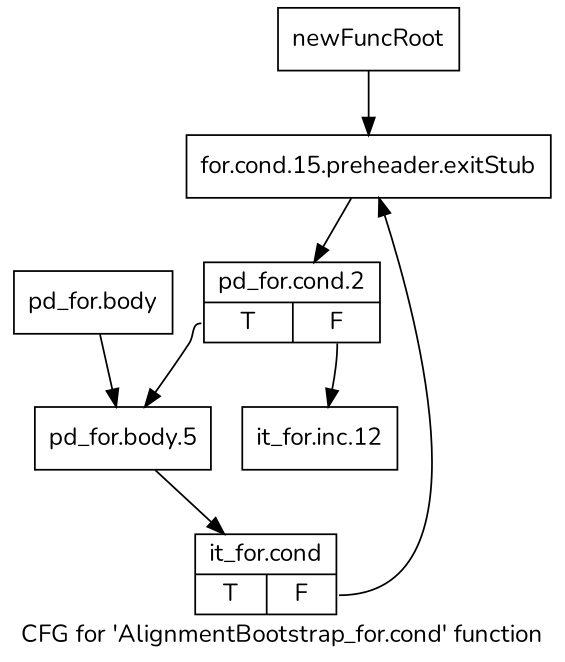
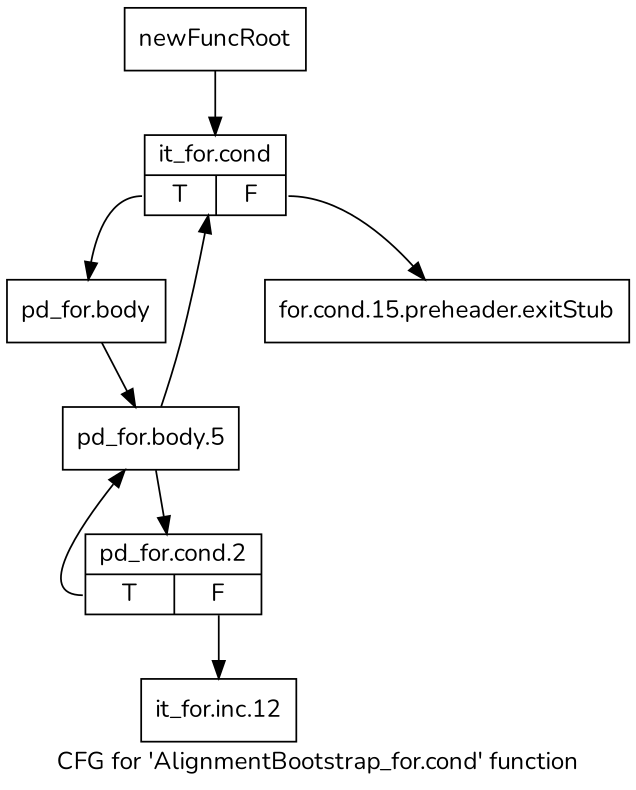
edge "newFuncRoot" -> "for.cond.15.preheader.exitStub": now "newFuncRoot" -> "it_for.cond"
edge "it_for.cond" -> "pd_for.body": added
edge "for.cond.15.preheader.exitStub" -> "pd_for.cond.2": now "pd_for.body.5" -> "pd_for.cond.2"
